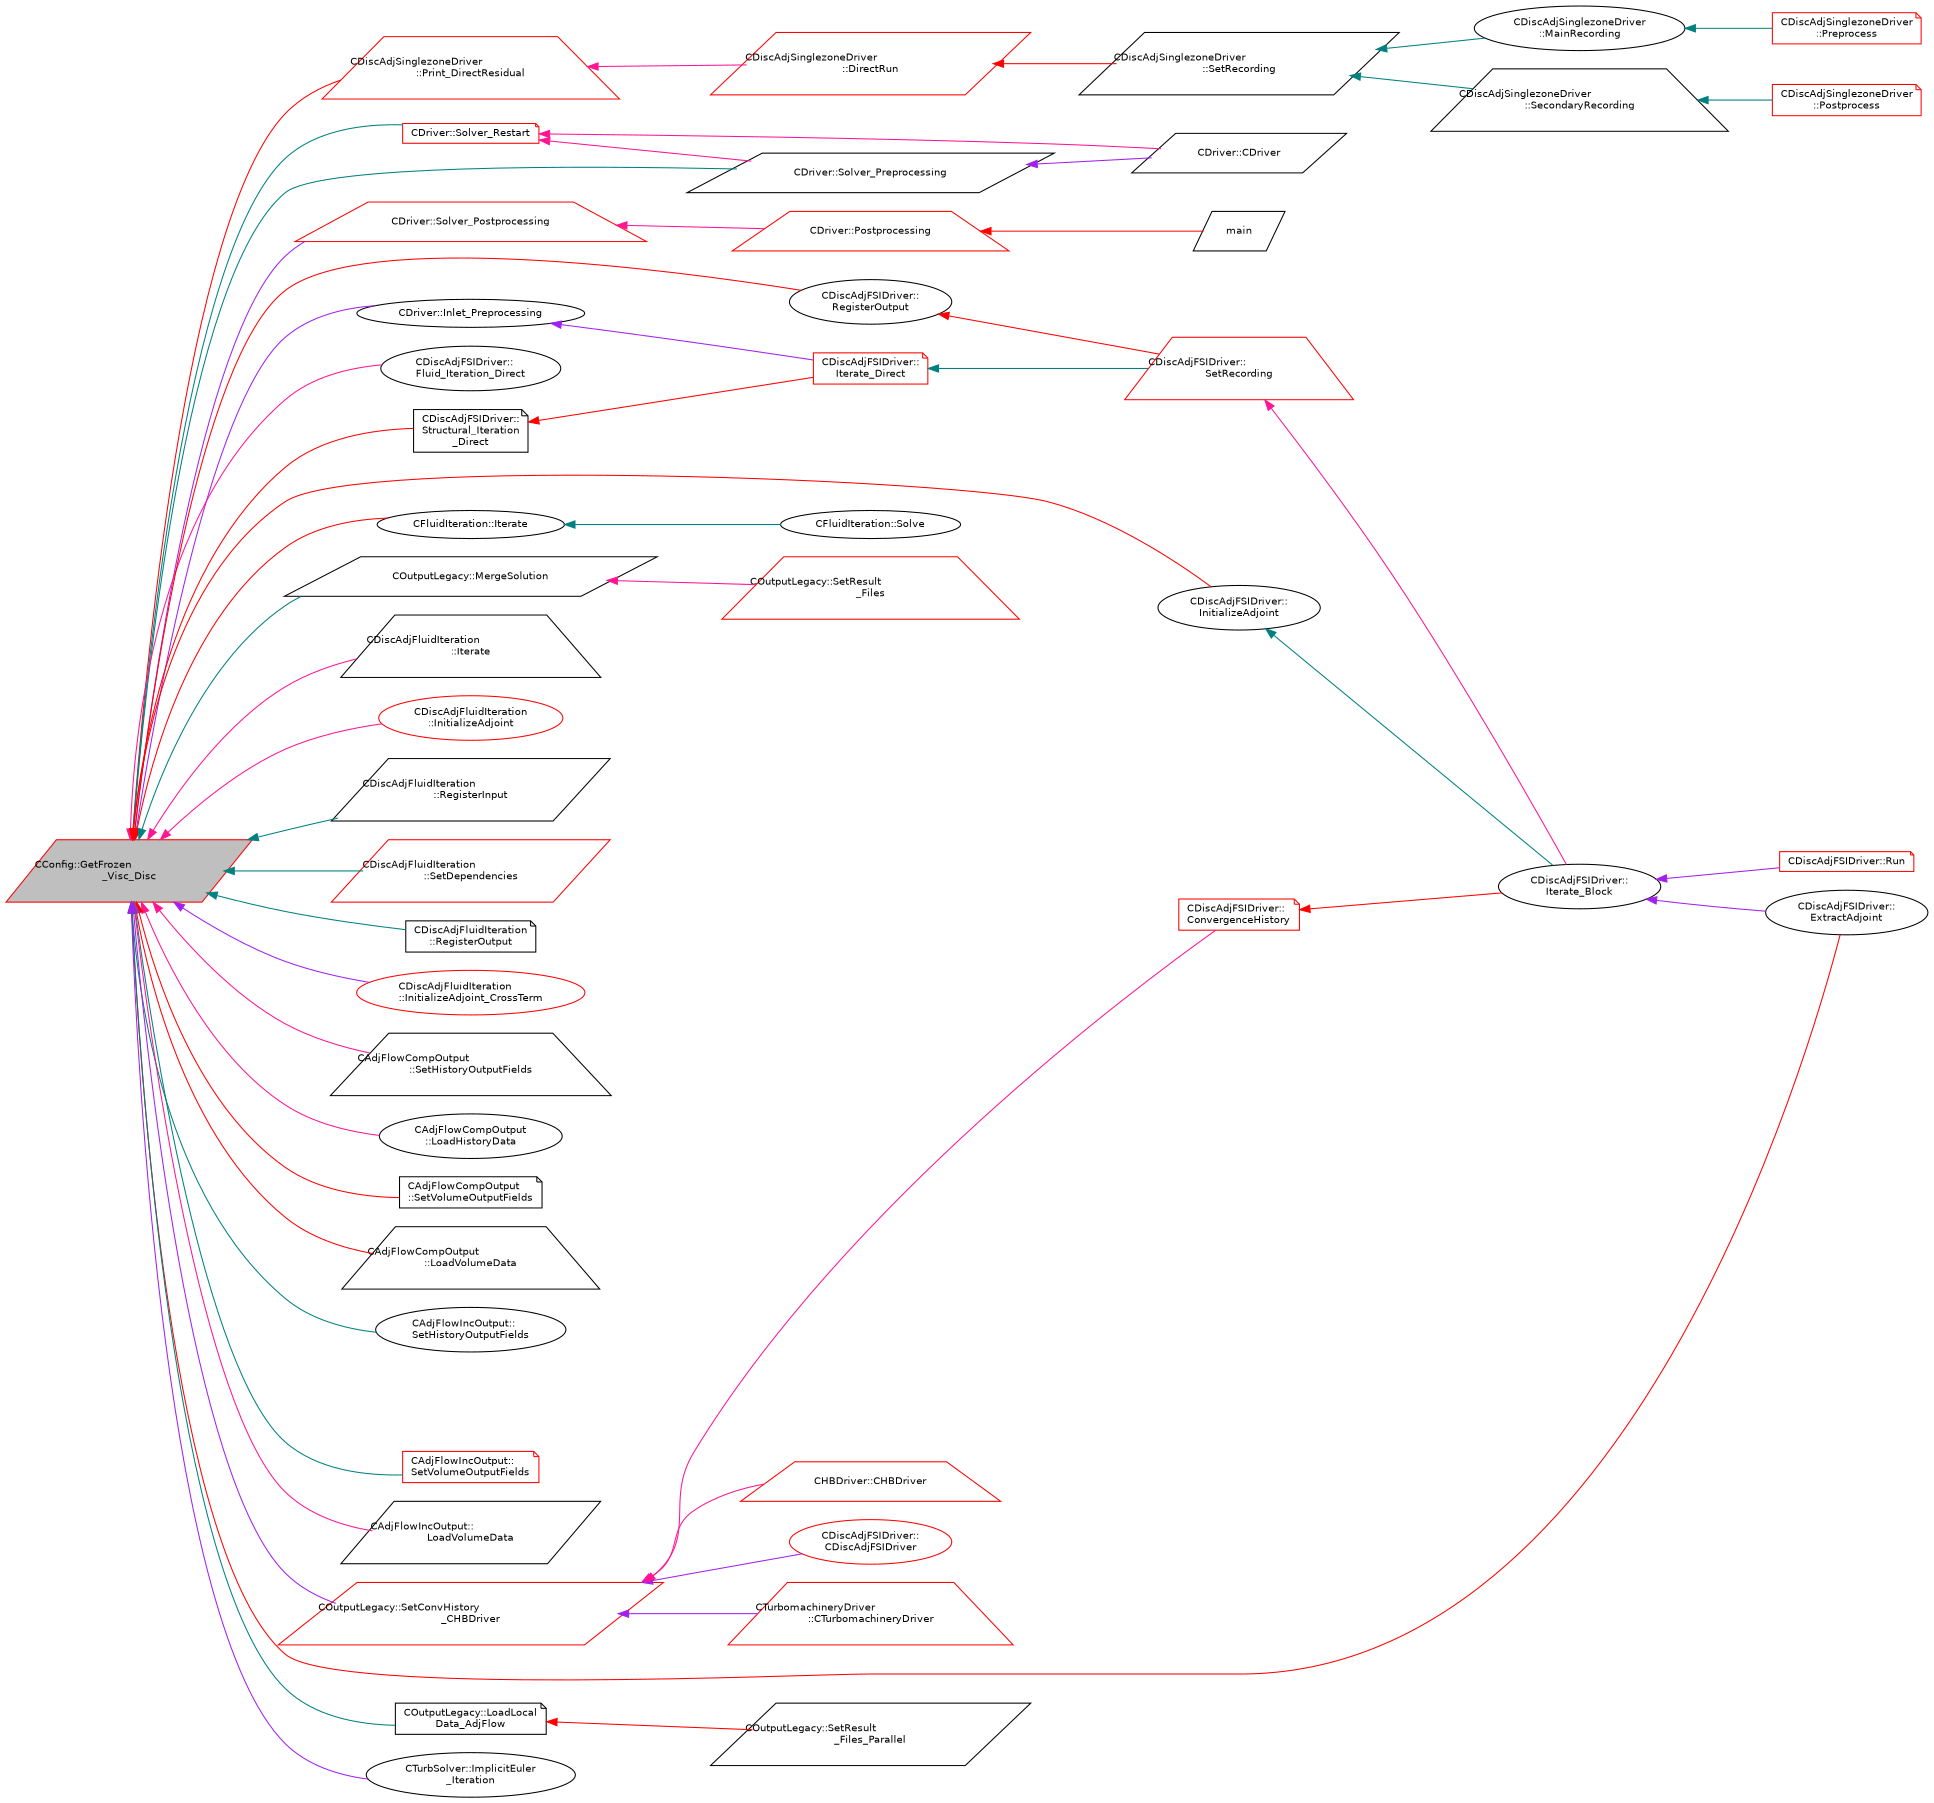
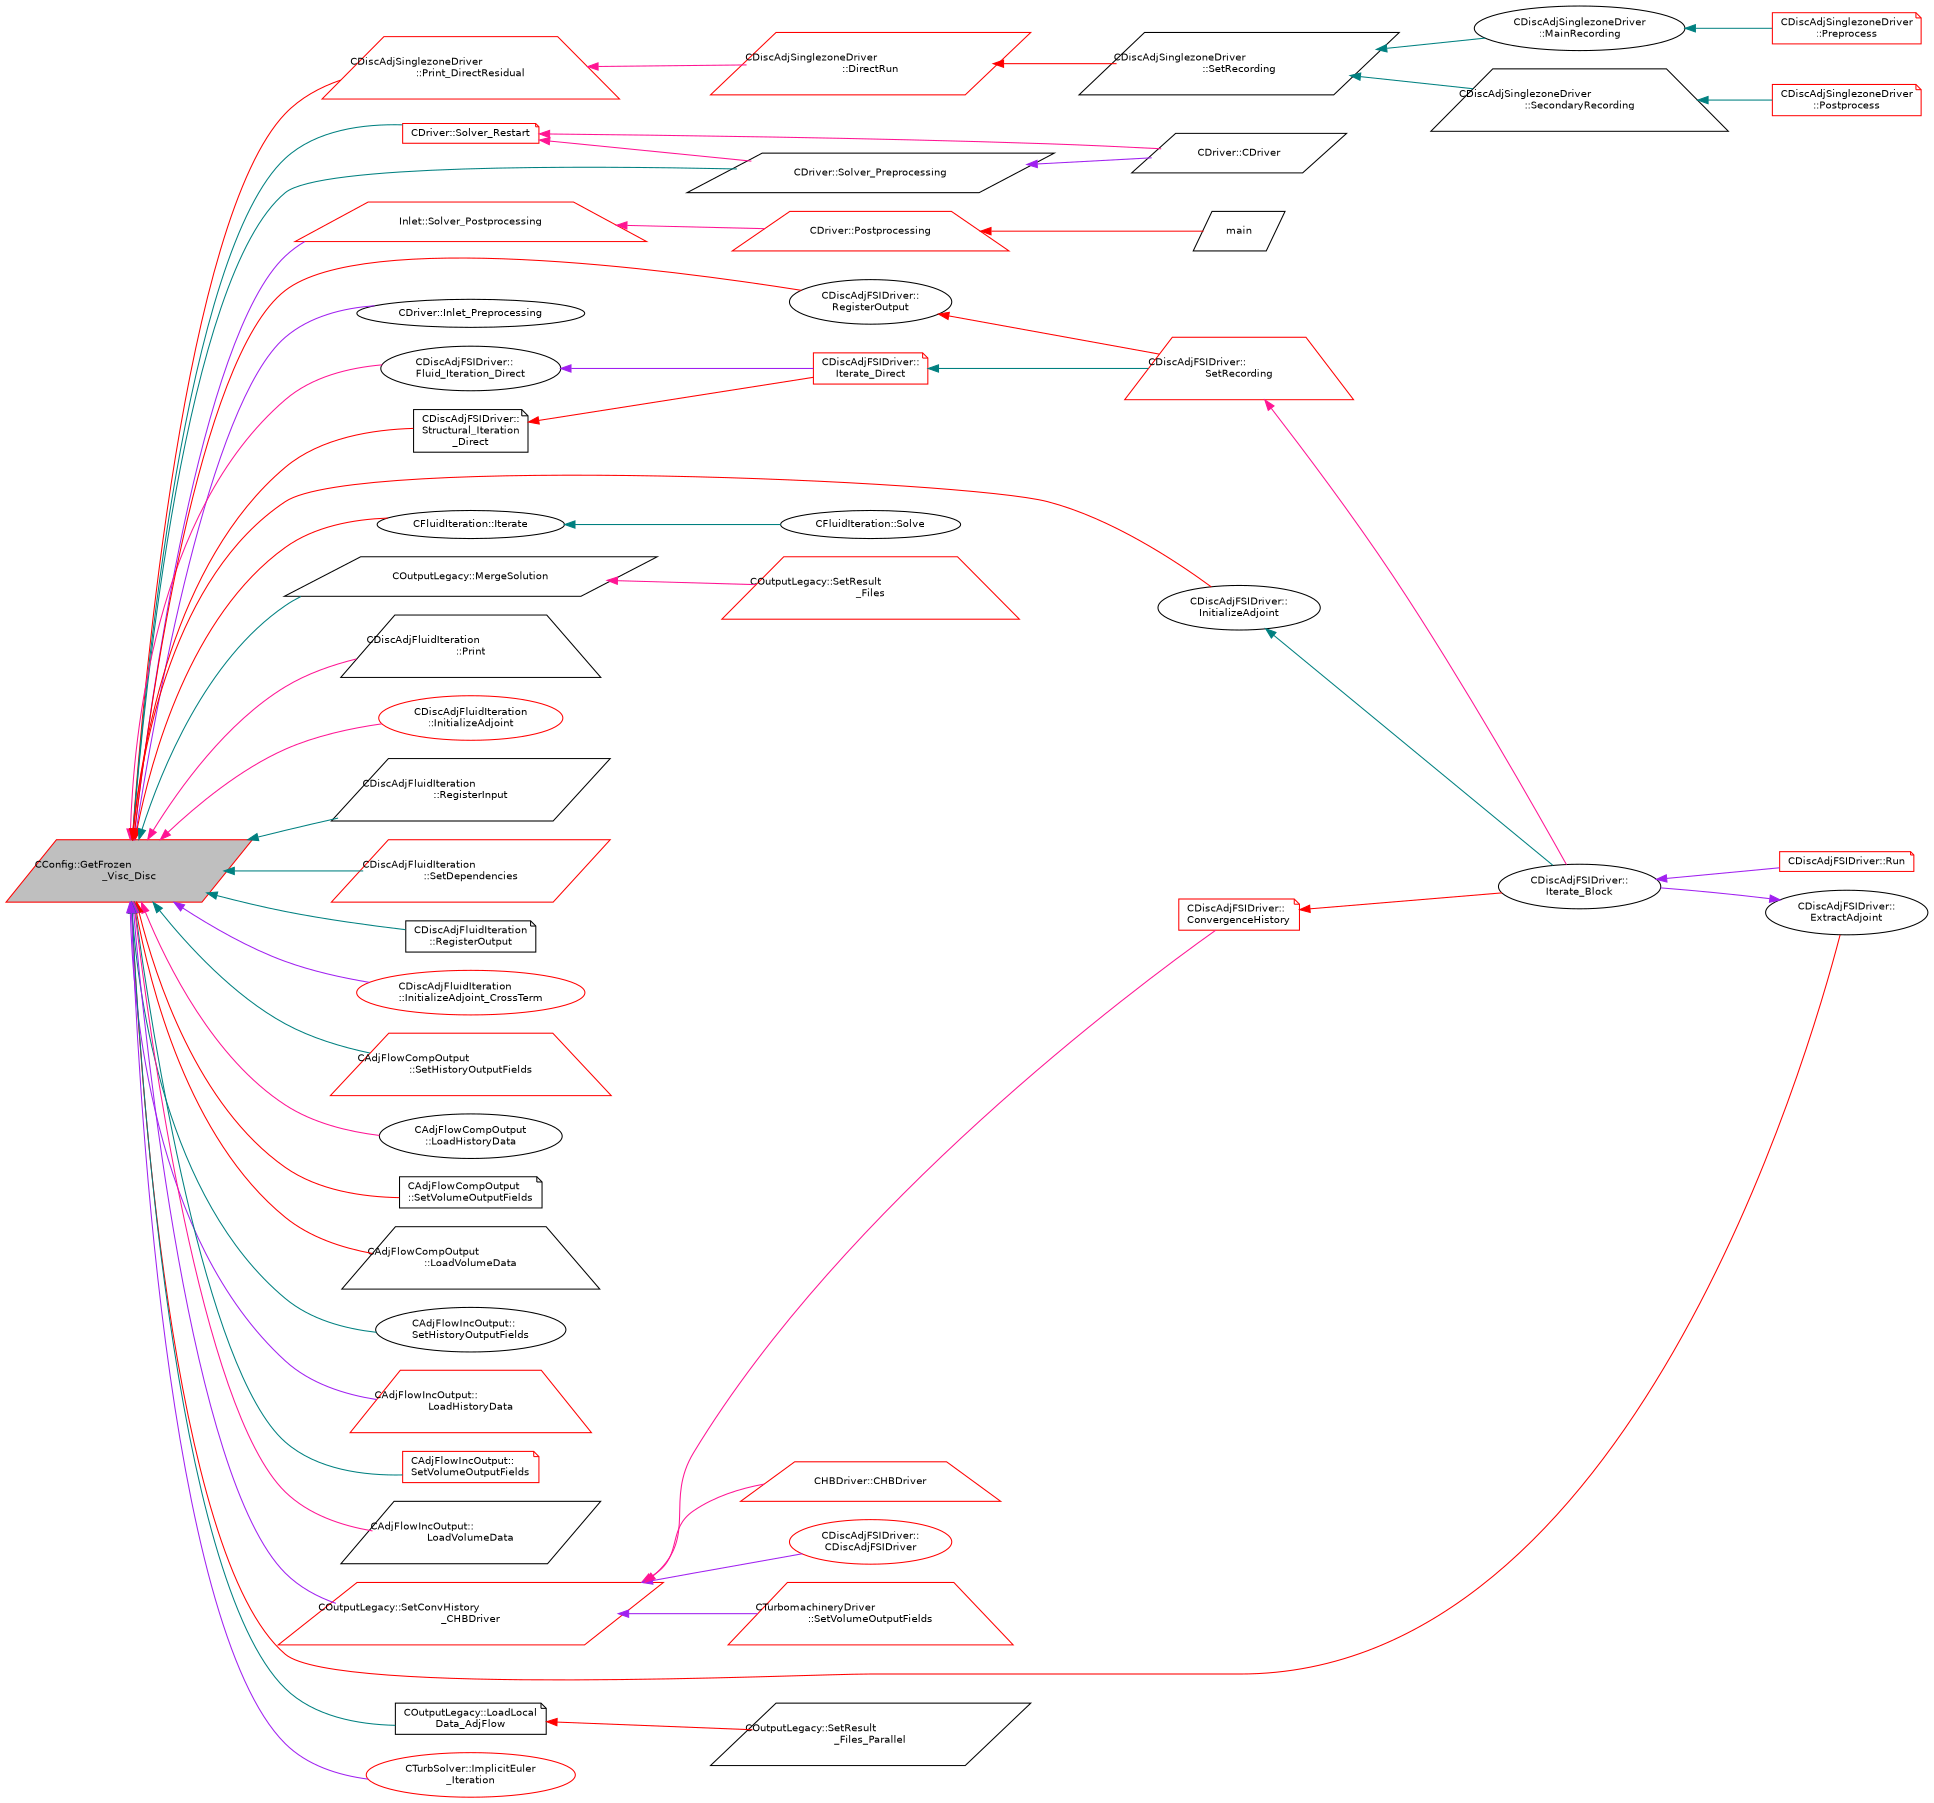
node "CDriver::Solver_Postprocessing": label "CDriver::Solver_Postprocessing" -> "Inlet::Solver_Postprocessing"
edge "CDiscAdjFSIDriver:: Iterate_Direct" -> "CDriver::Inlet_Preprocessing": now "CDiscAdjFSIDriver:: Iterate_Direct" -> "CDiscAdjFSIDriver:: Fluid_Iteration_Direct"
node "CDiscAdjFluidIteration ::Iterate": label "CDiscAdjFluidIteration ::Iterate" -> "CDiscAdjFluidIteration ::Print"
edge "CDiscAdjFSIDriver:: ExtractAdjoint" -> "CDiscAdjFSIDriver:: Iterate_Block": reversed
edge "CAdjFlowCompOutput ::SetHistoryOutputFields" -> "CConfig::GetFrozen _Visc_Disc": color deeppink -> teal
node "CAdjFlowCompOutput ::SetHistoryOutputFields": color black -> red
node "CAdjFlowIncOutput:: LoadHistoryData": added
node "CTurbomachineryDriver ::CTurbomachineryDriver": label "CTurbomachineryDriver ::CTurbomachineryDriver" -> "CTurbomachineryDriver ::SetVolumeOutputFields"
node "CTurbSolver::ImplicitEuler _Iteration": color black -> red
